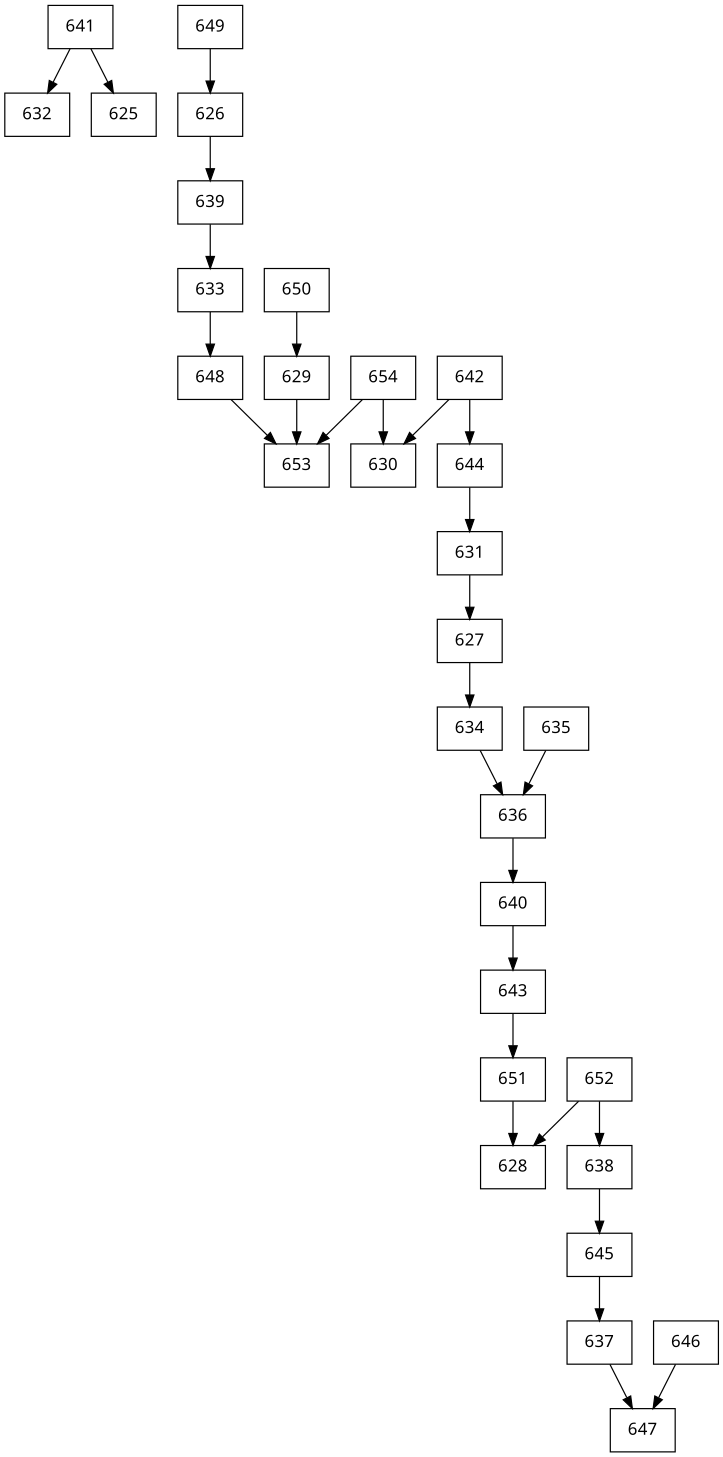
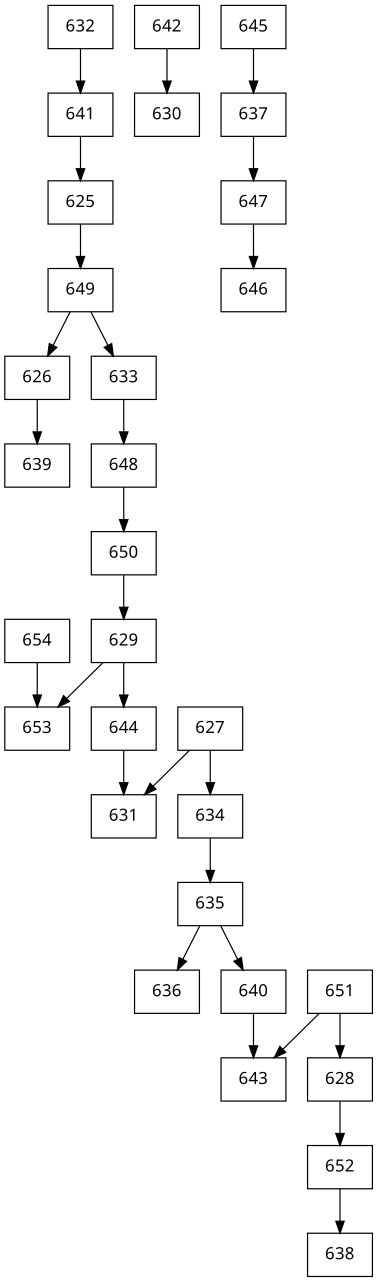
edge "641" -> "632": reversed
edge "625" -> "649": added
edge "639" -> "633": now "649" -> "633"
edge "654" -> "630": removed
edge "642" -> "644": now "629" -> "644"
edge "648" -> "653": now "648" -> "650"
edge "631" -> "627": reversed
edge "634" -> "636": now "634" -> "635"
edge "636" -> "640": now "635" -> "640"
edge "643" -> "651": reversed
edge "652" -> "628": reversed
edge "638" -> "645": removed
edge "646" -> "647": reversed
